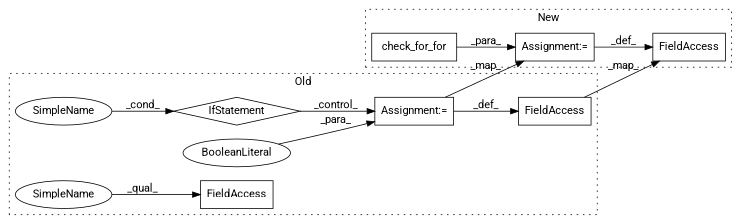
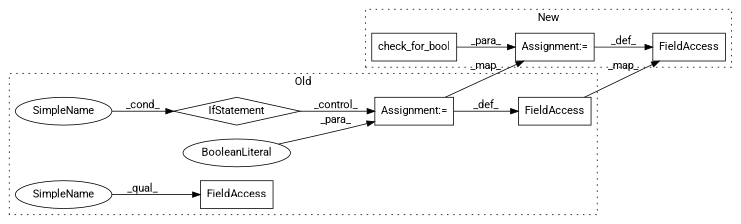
node "check_for_for": label "check_for_for" -> "check_for_bool"
